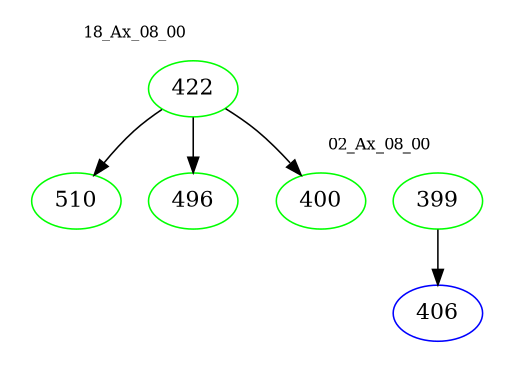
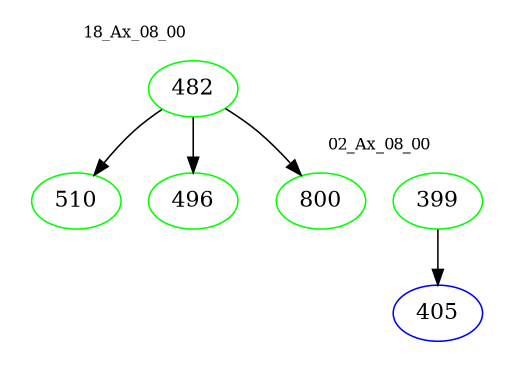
node "422": label "422" -> "482"
node "400": label "400" -> "800"
node "406": label "406" -> "405"
